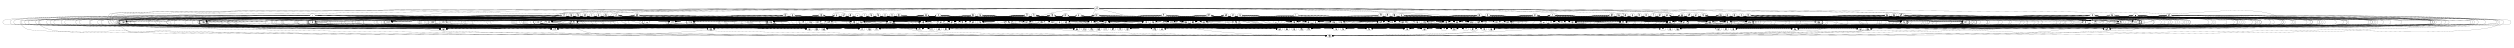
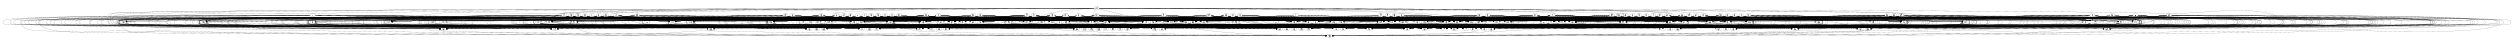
node "189": added
